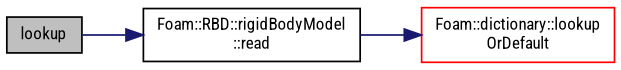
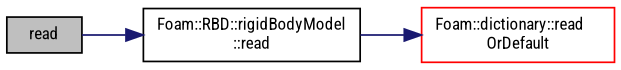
node "lookup": label "lookup" -> "read"
node "Foam::dictionary::lookup OrDefault": label "Foam::dictionary::lookup OrDefault" -> "Foam::dictionary::read OrDefault"
